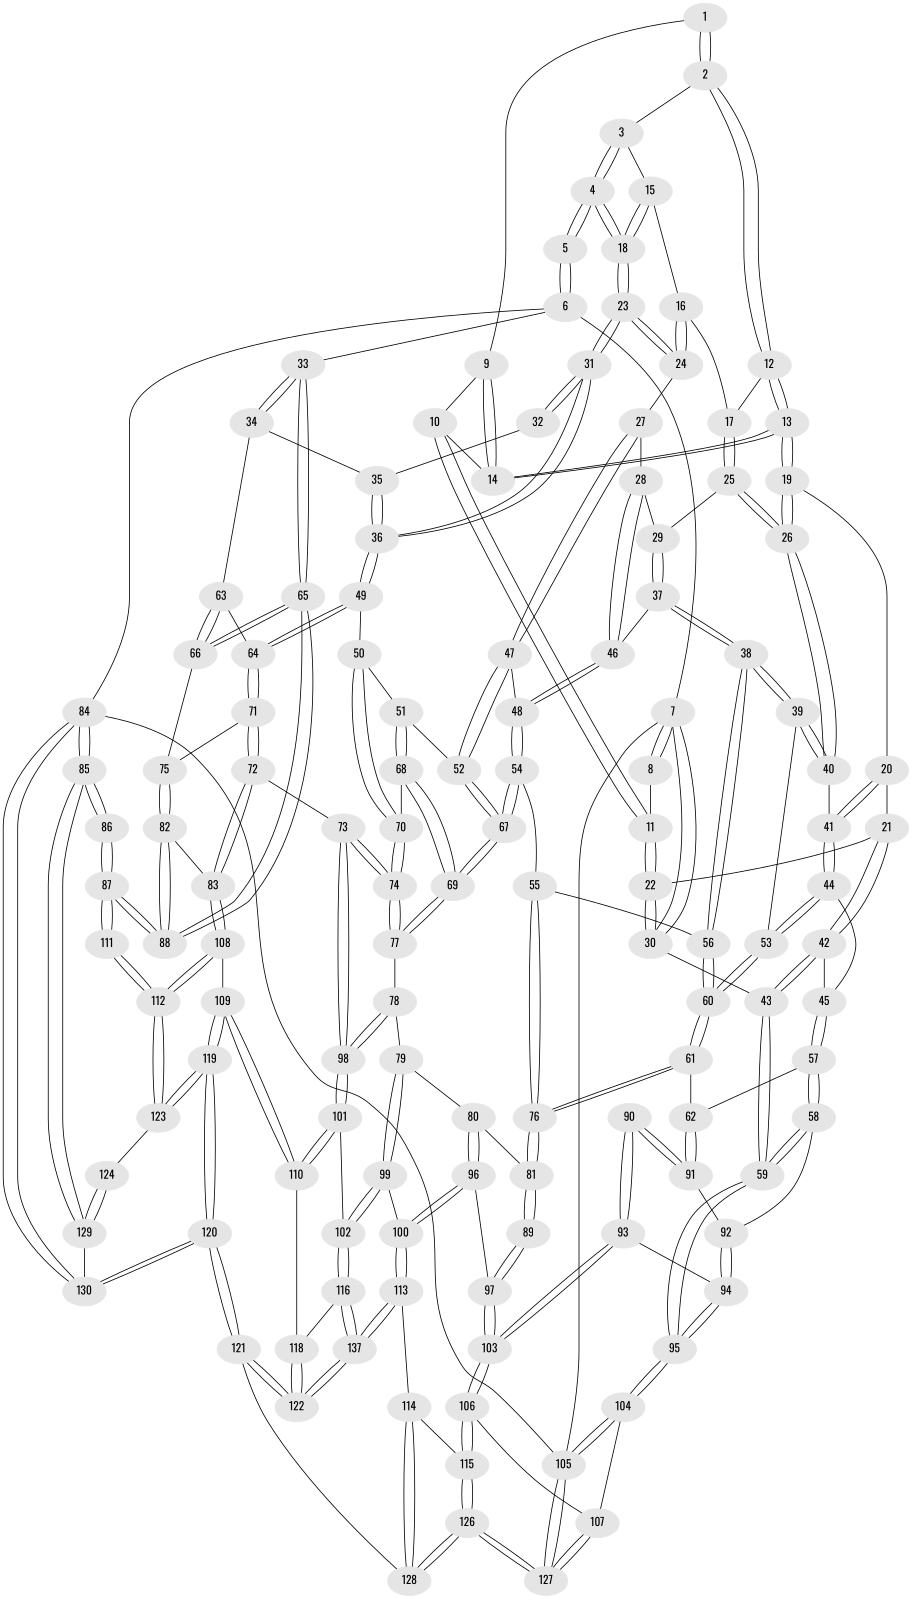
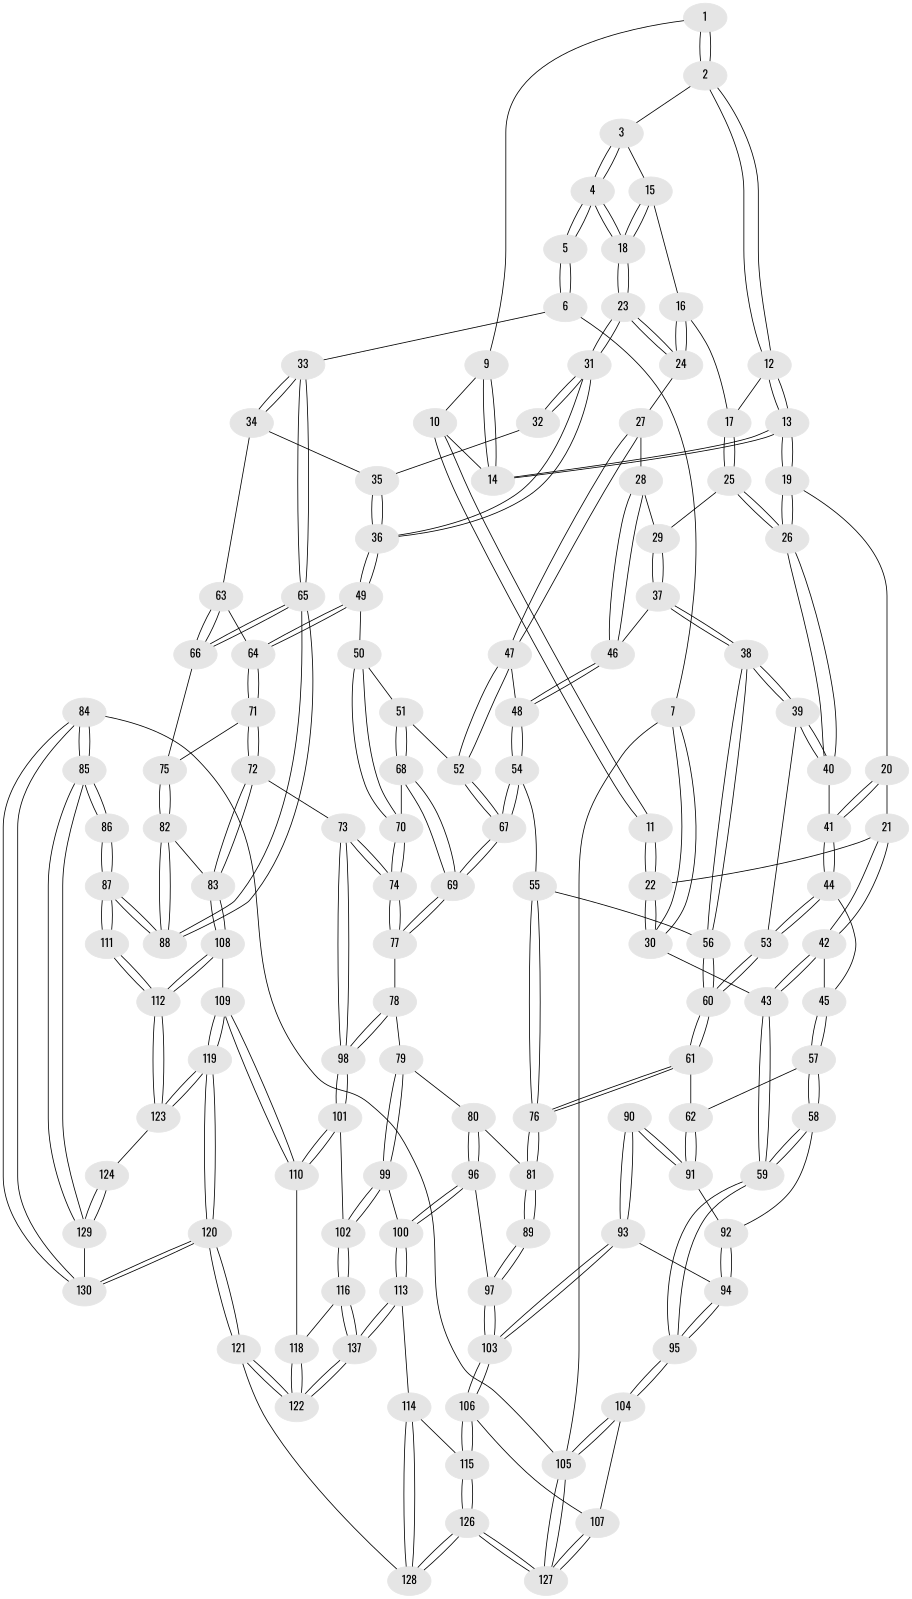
edge "6" -- "84": removed
node "8": removed
